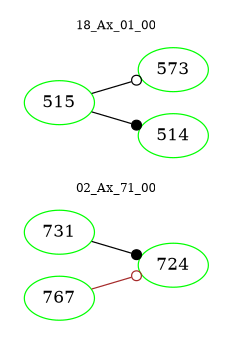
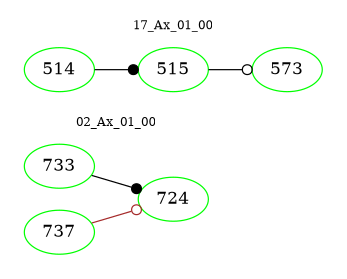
cluster "18_Ax_01_00": label "18_Ax_01_00" -> "17_Ax_01_00"
edge "515" -> "514": reversed
cluster "02_Ax_71_00": label "02_Ax_71_00" -> "02_Ax_01_00"
node "731": label "731" -> "733"
node "767": label "767" -> "737"
